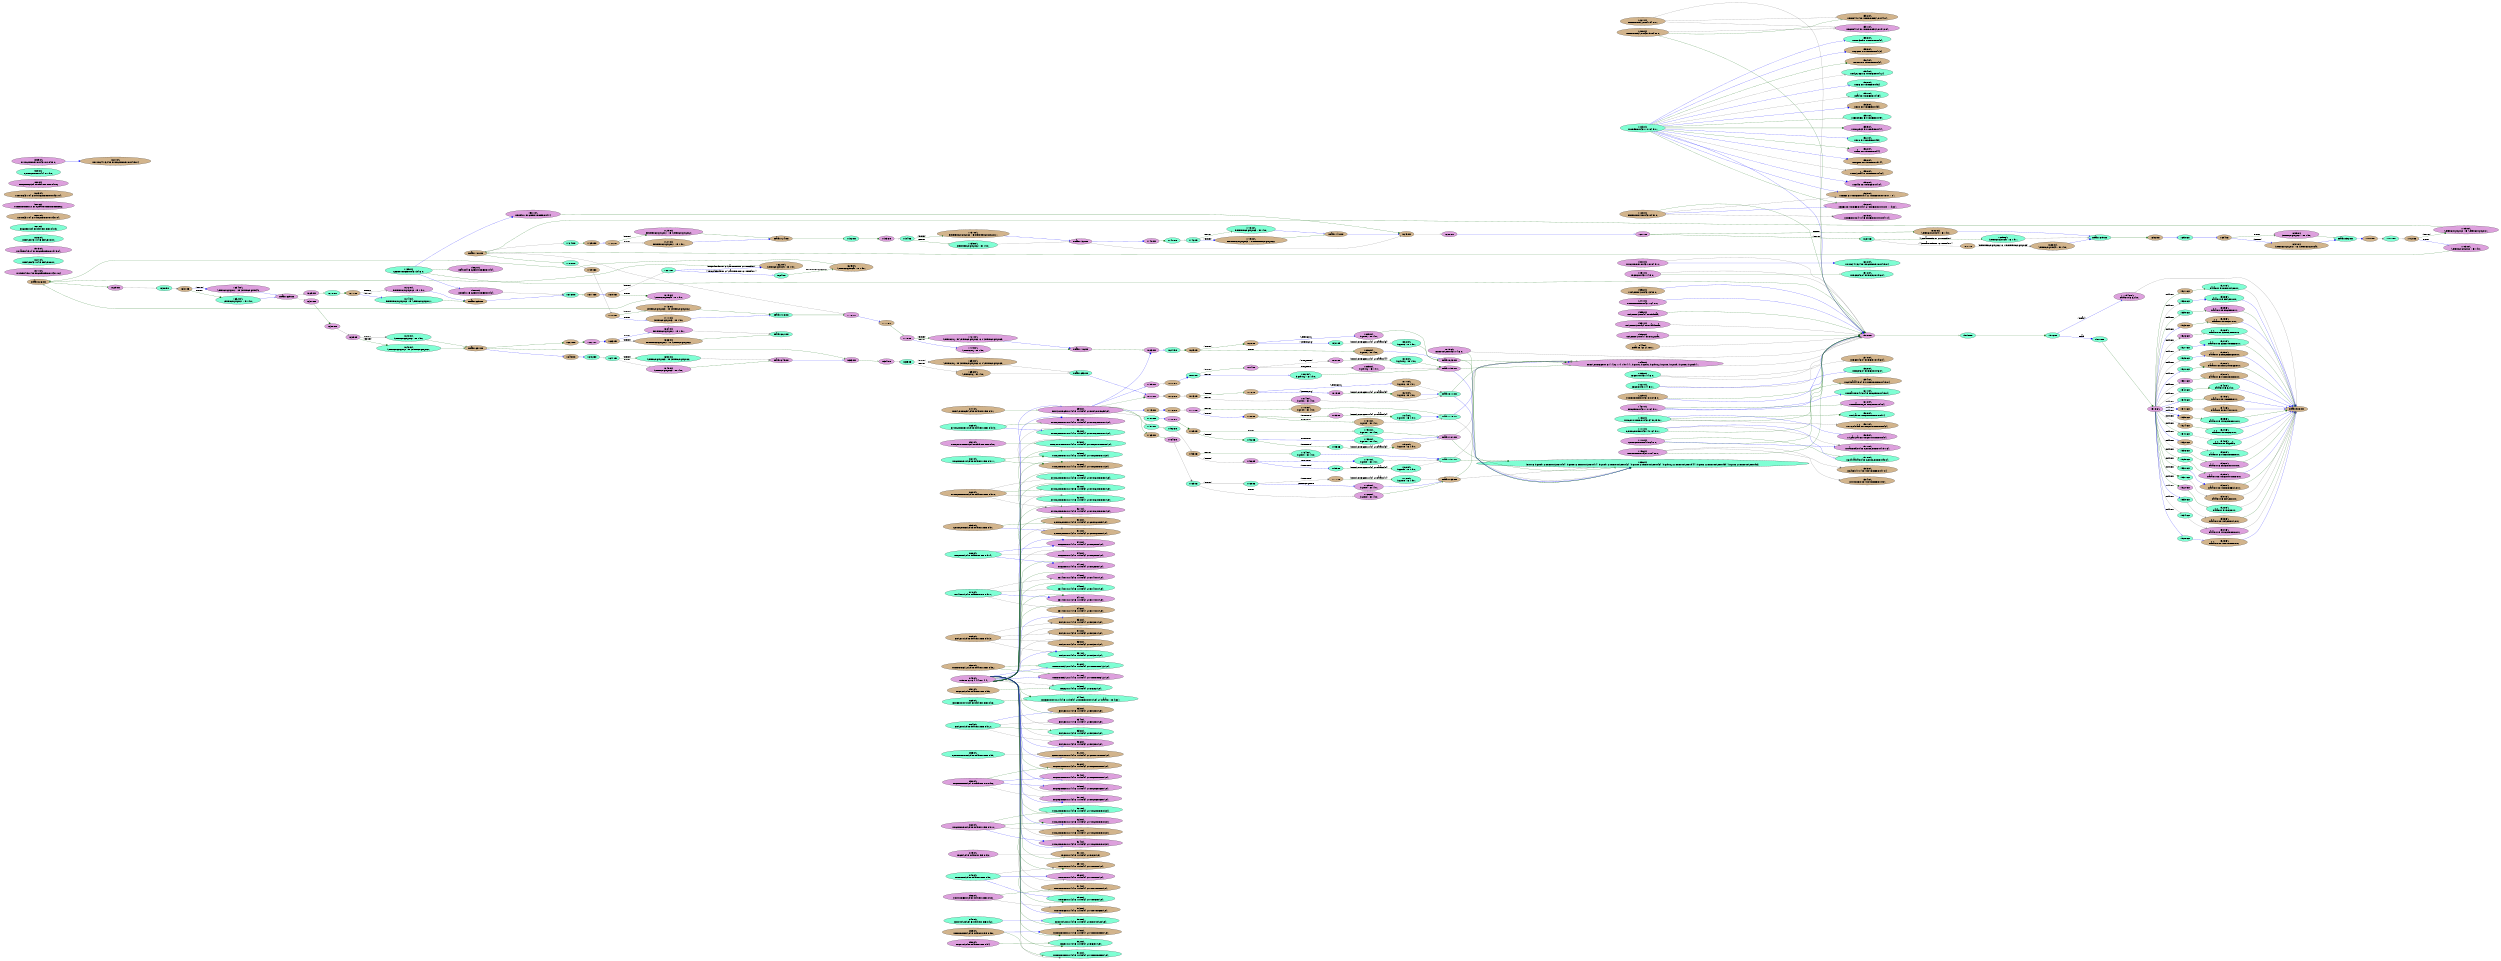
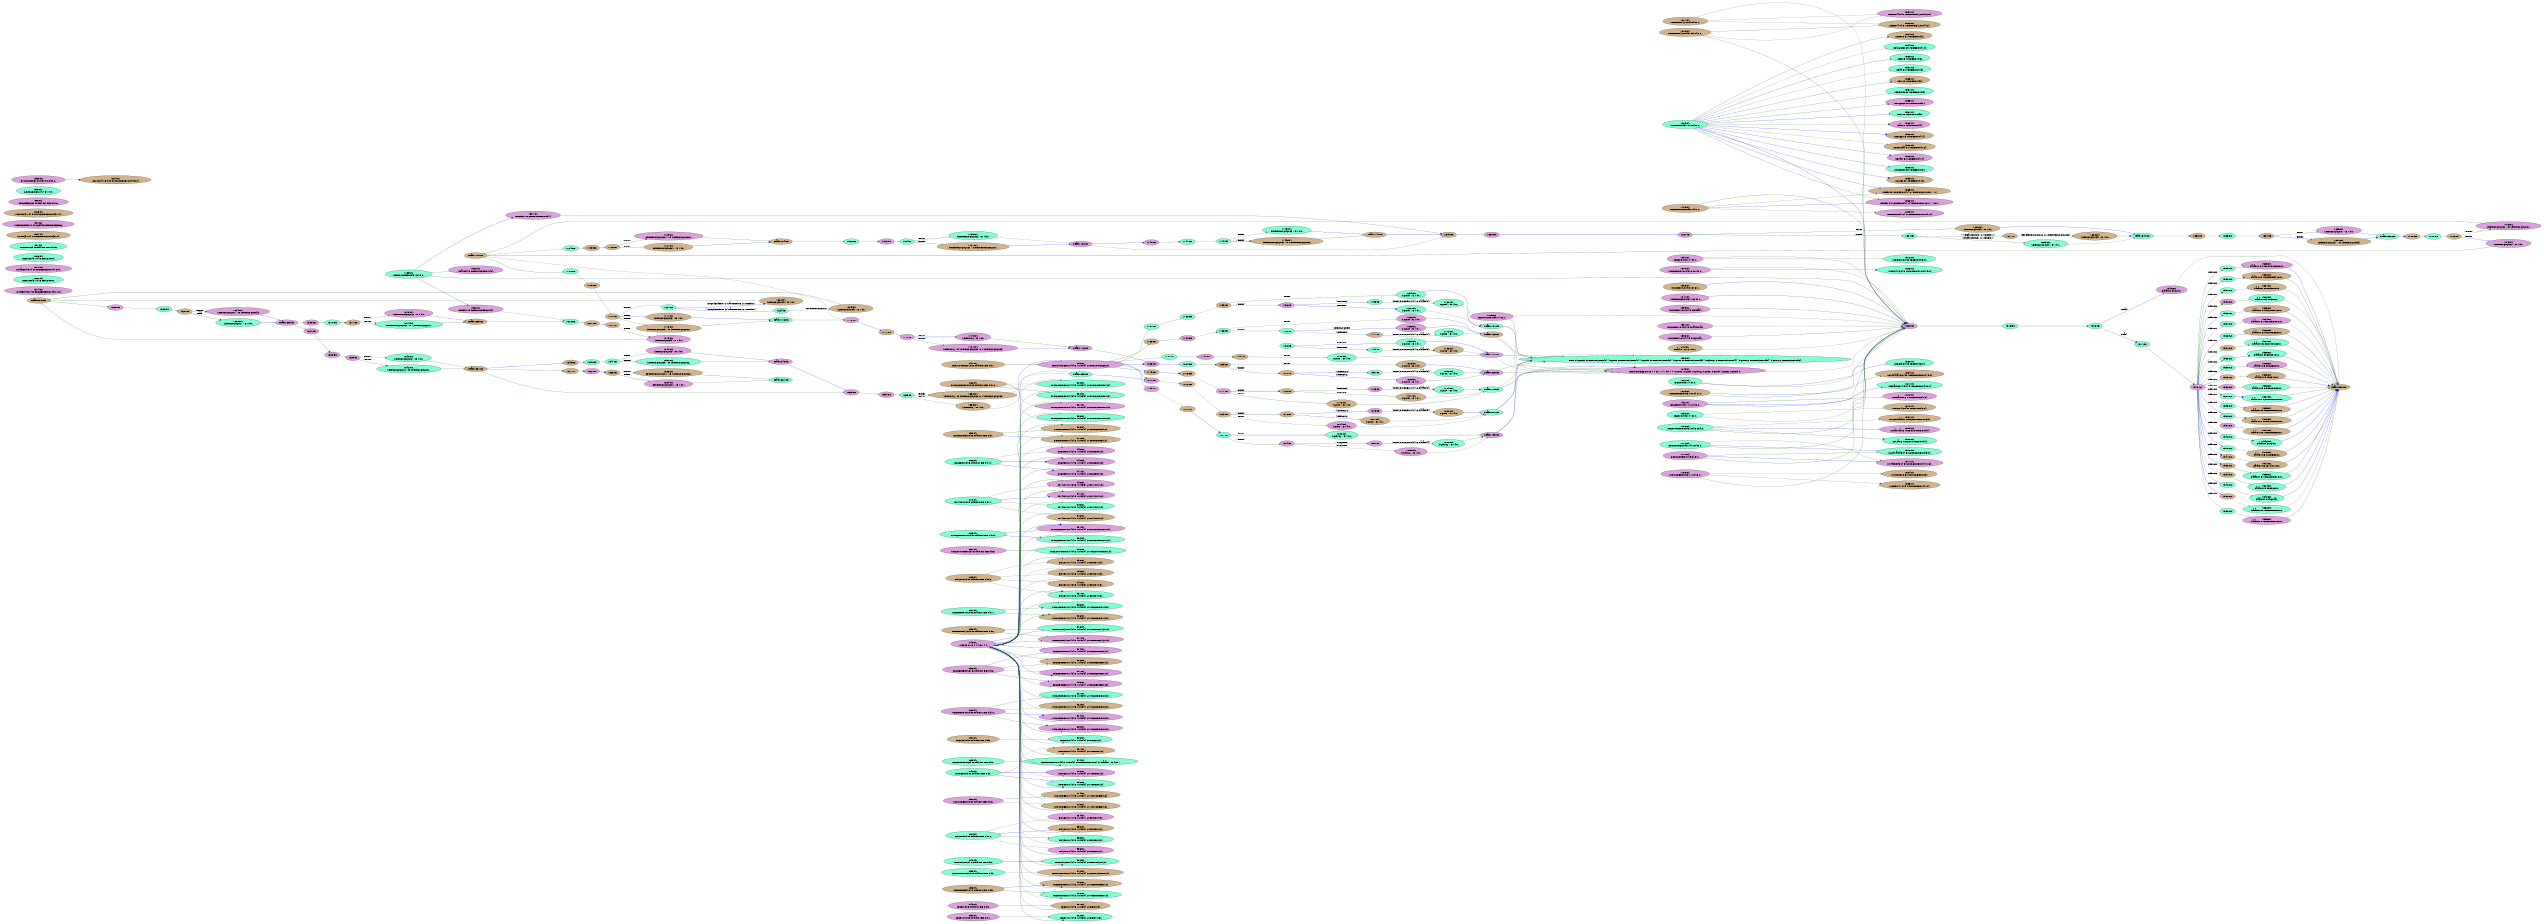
edge "1631:IF" -> "1632:NS SetTxCIrq_sync1 <= 1'b0;": label "Reset" -> "Read"
edge "1813:IF" -> "1816:IF": arrowhead tee -> onormal
edge "1789:IF" -> "1792:IF": removed, label "!(Reset)"
